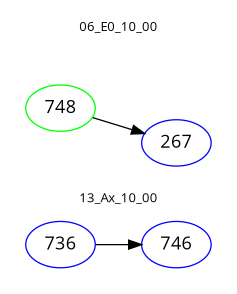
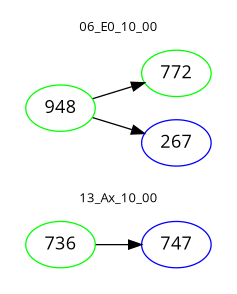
node "772": added
node "748": label "748" -> "948"
node "736": color blue -> green
node "746": label "746" -> "747"
